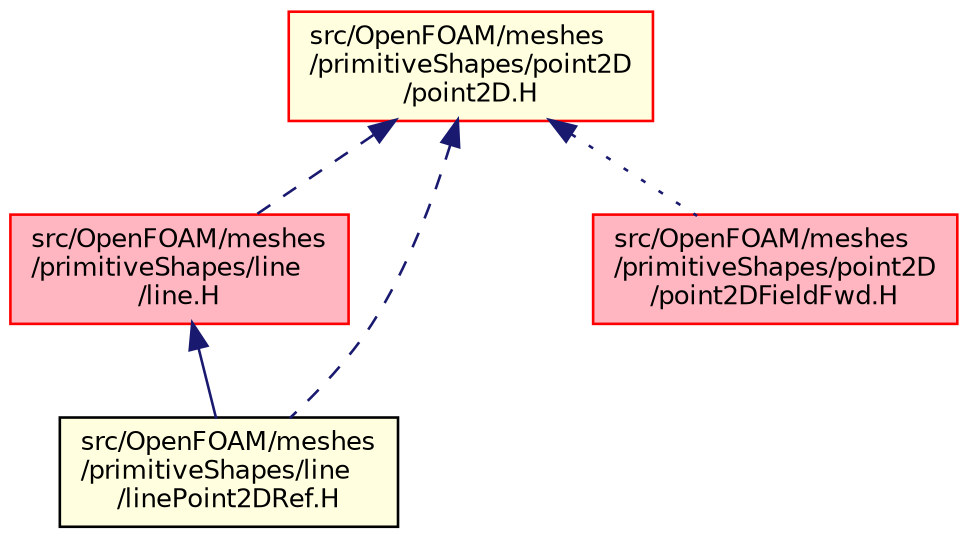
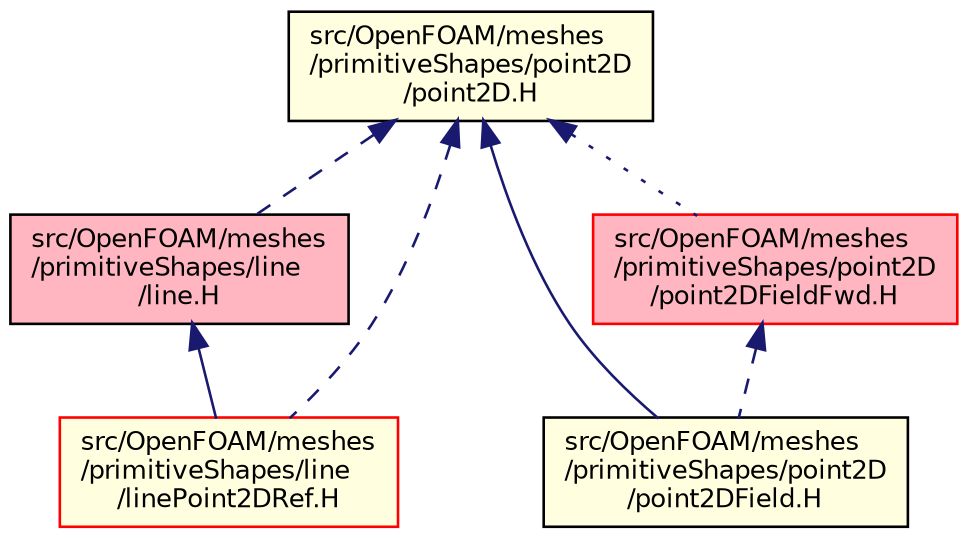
node "src/OpenFOAM/meshes /primitiveShapes/point2D /point2D.H": color red -> black
node "src/OpenFOAM/meshes /primitiveShapes/line /line.H": color red -> black
node "src/OpenFOAM/meshes /primitiveShapes/line /linePoint2DRef.H": color black -> red
node "src/OpenFOAM/meshes /primitiveShapes/point2D /point2DField.H": added
